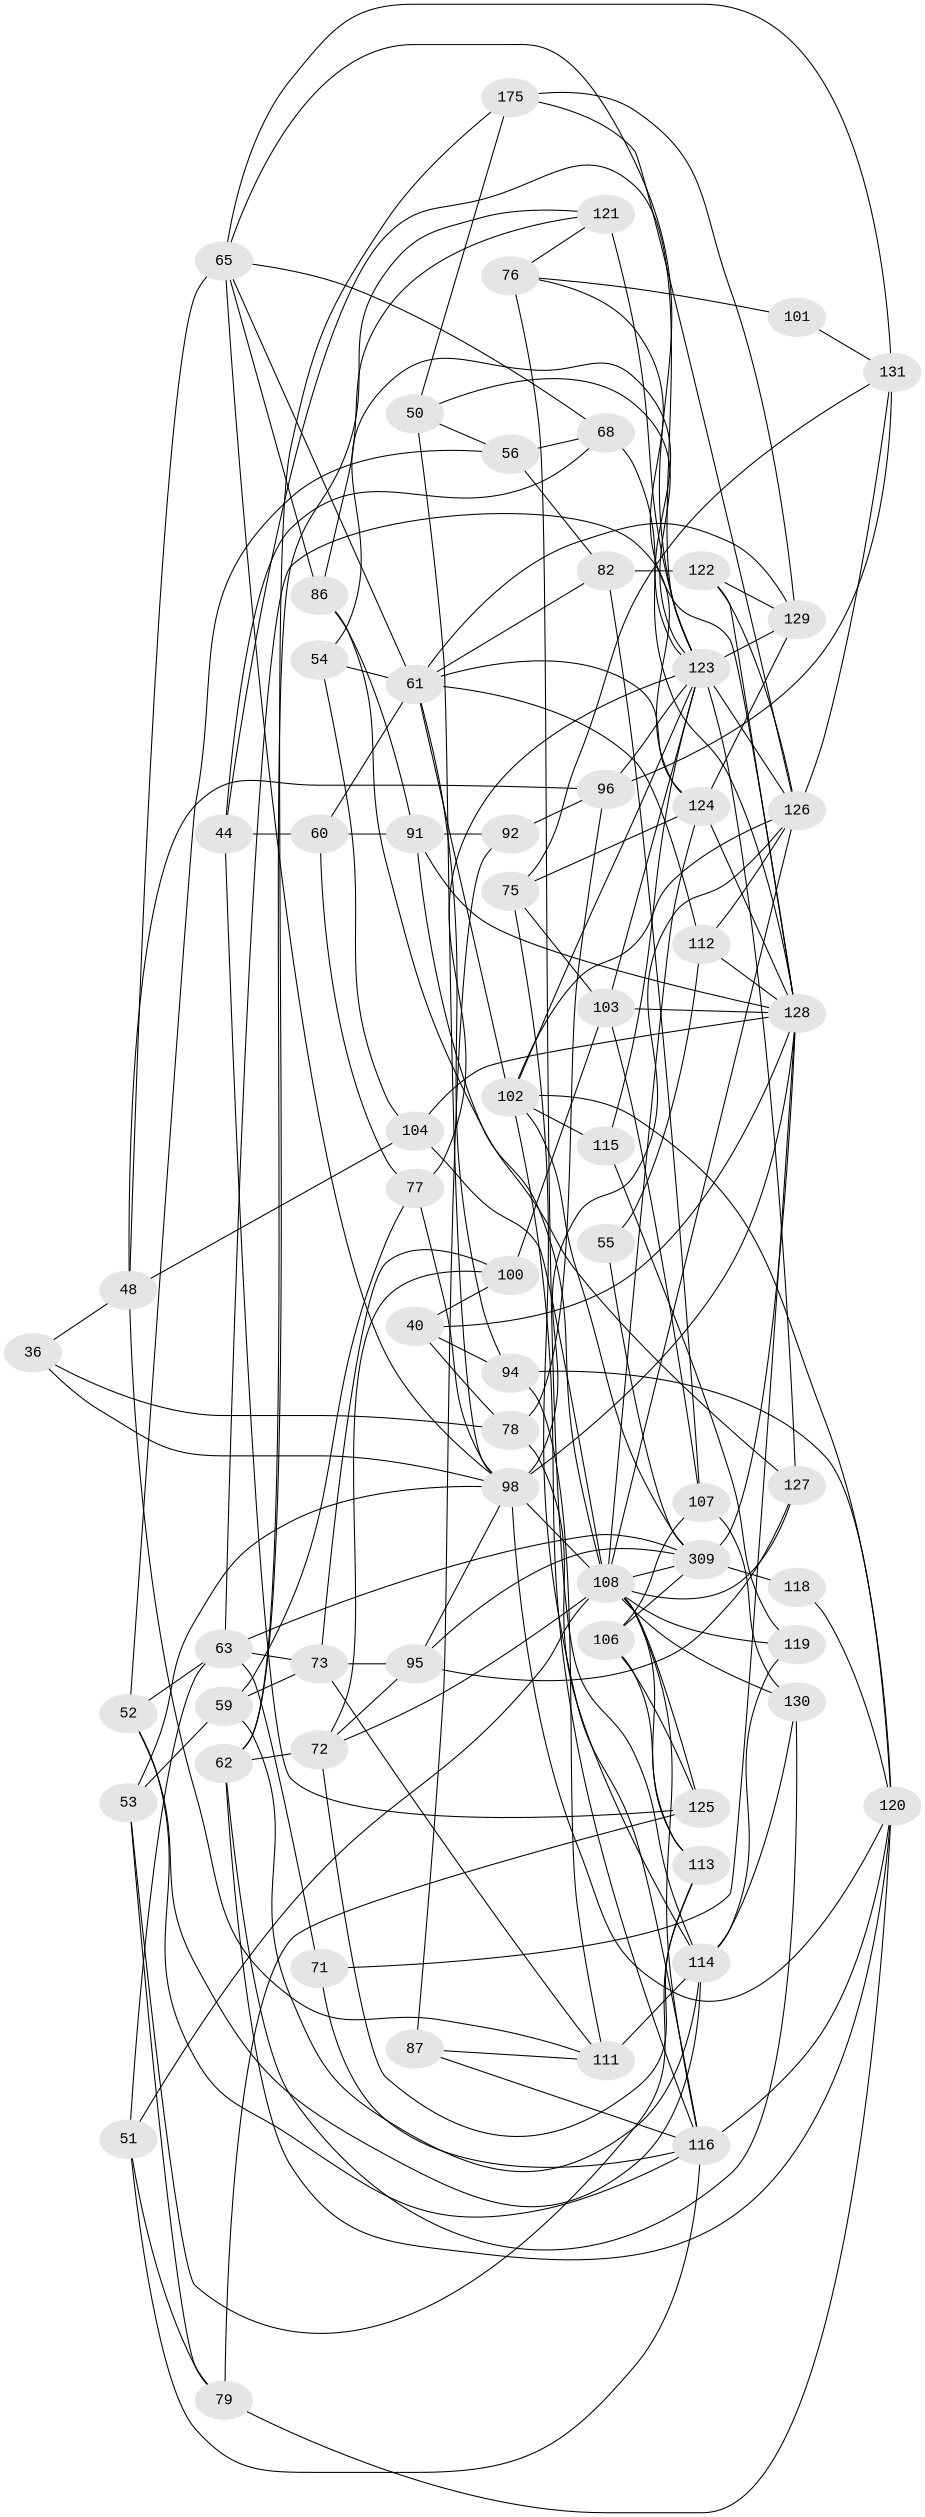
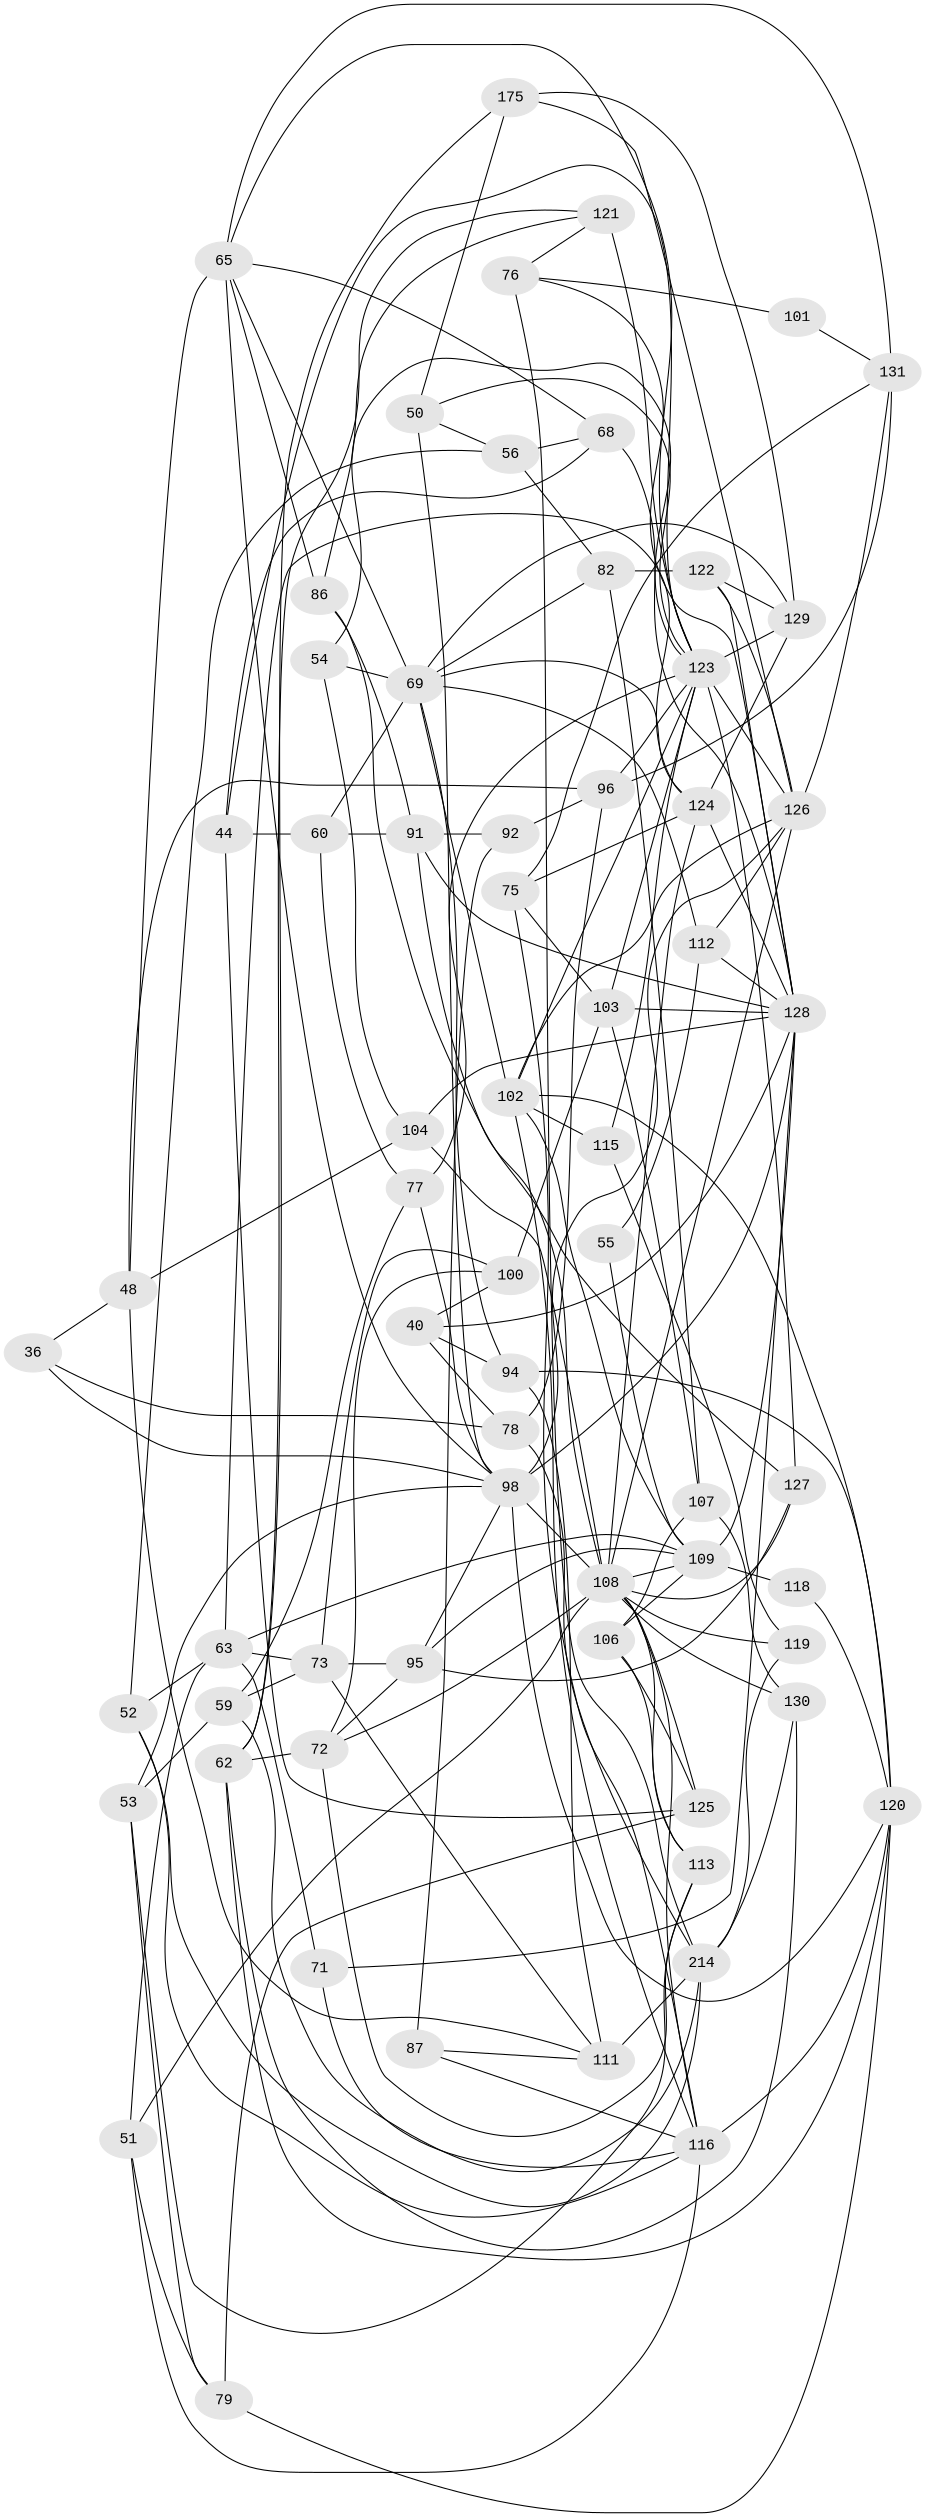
node "61": label "61" -> "69"
node "309": label "309" -> "109"
node "114": label "114" -> "214"
